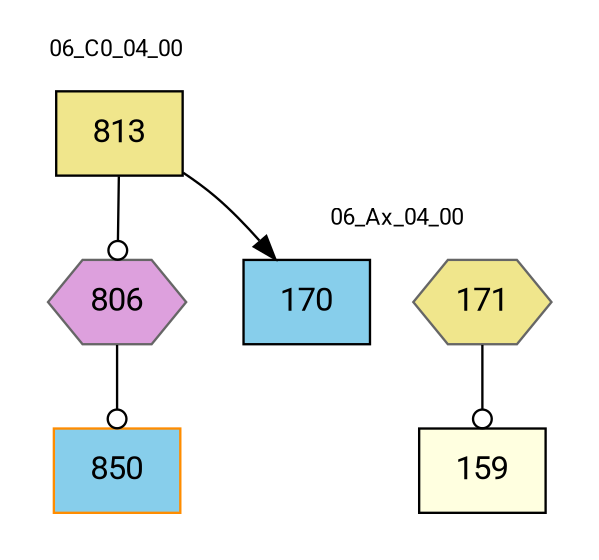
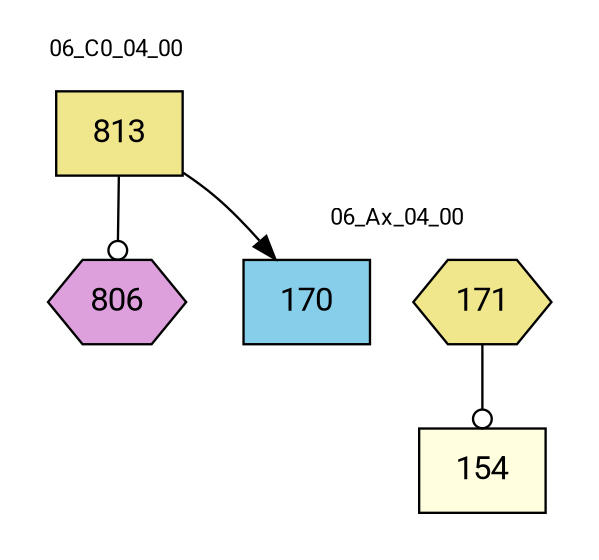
node "806": color gray40 -> black
node "171": color gray40 -> black
node "850": removed
node "159": label "159" -> "154"
